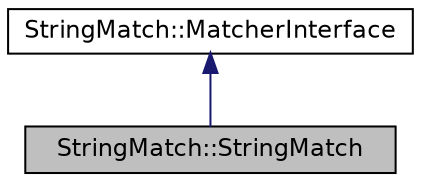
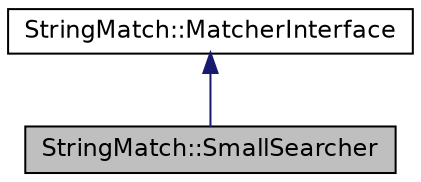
node "StringMatch::StringMatch": label "StringMatch::StringMatch" -> "StringMatch::SmallSearcher"
